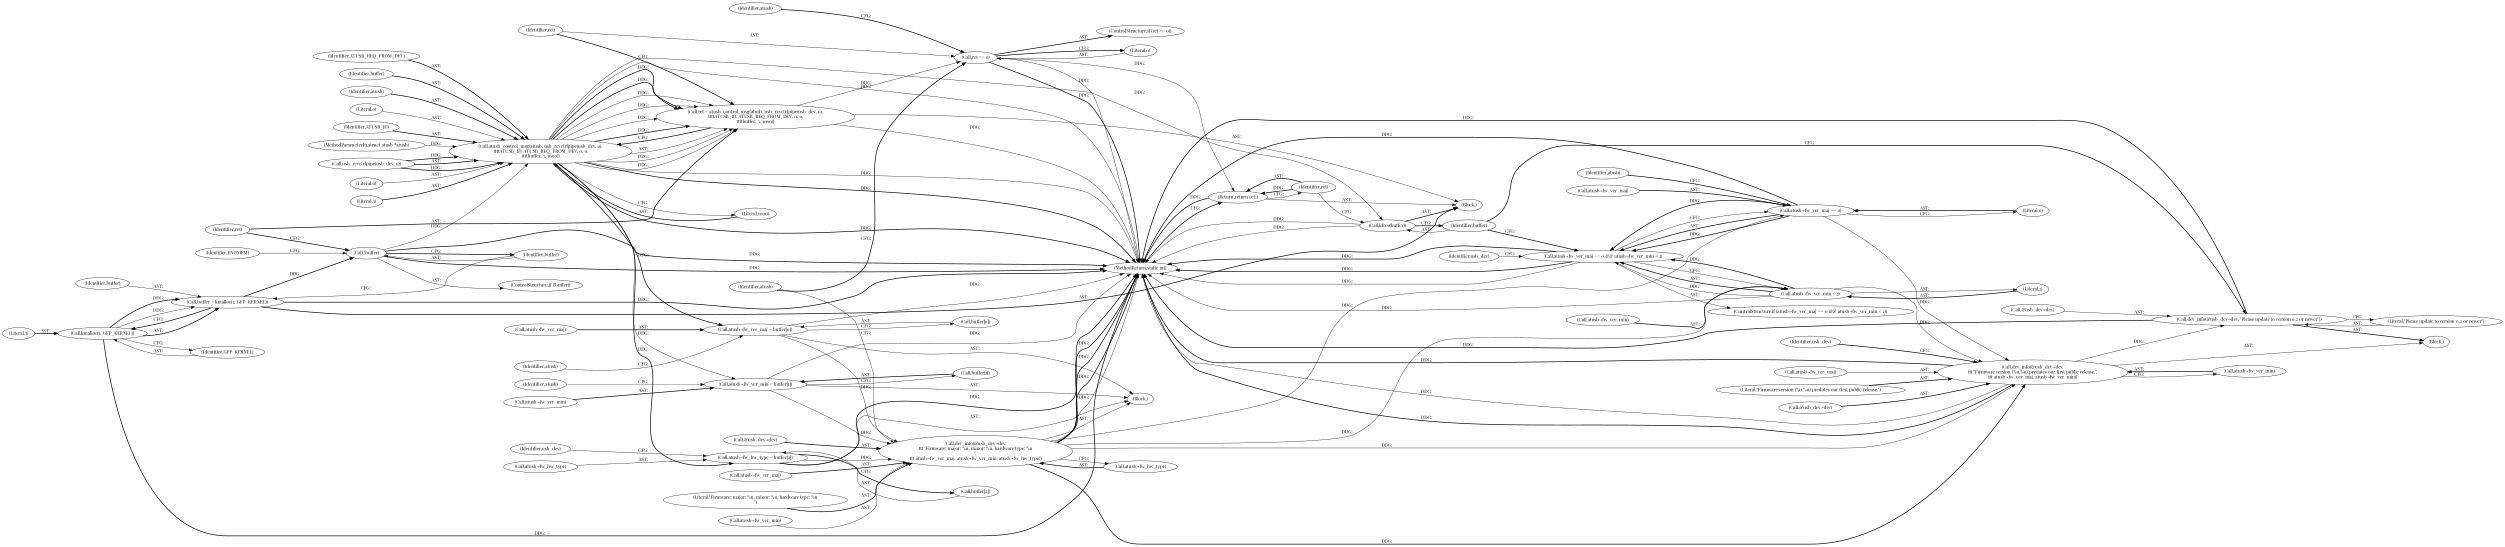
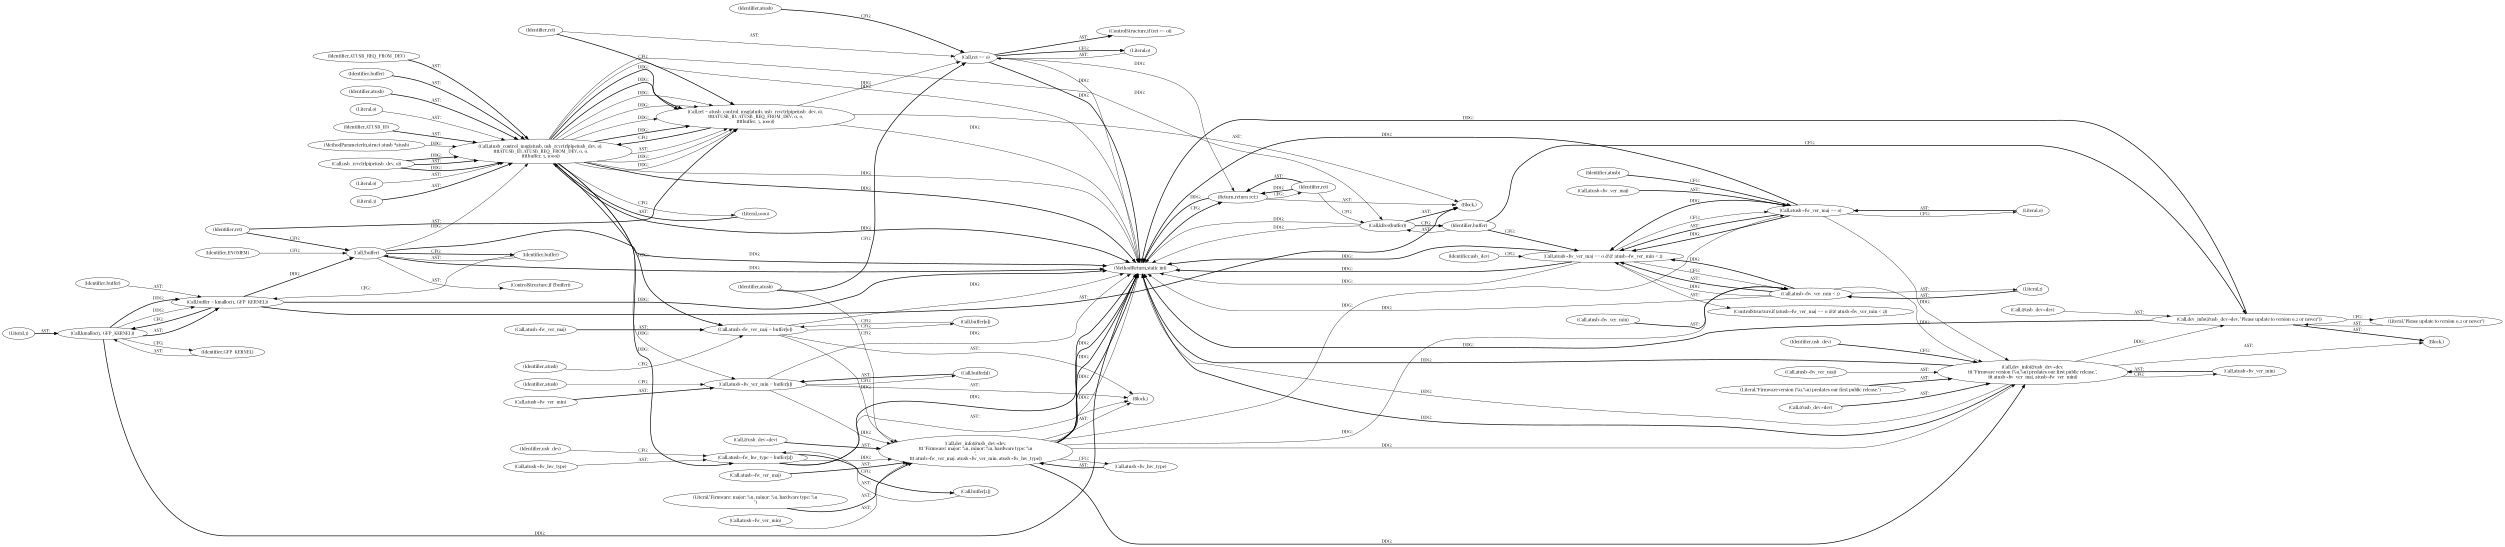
edge "(Call,buffer[0])" -> "(Call,atusb->fw_ver_maj = buffer[0])": label "AST: " -> "CFG: "
